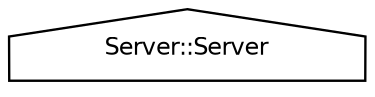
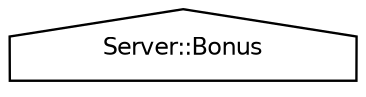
node "Server::Server": label "Server::Server" -> "Server::Bonus"
